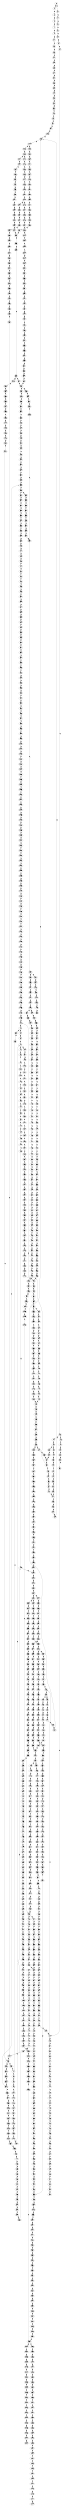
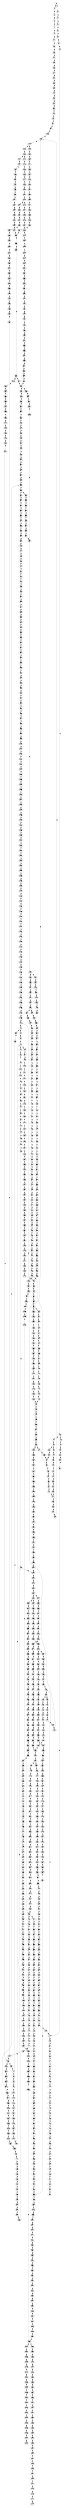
edge "S588" -> "S602": now "S588" -> "S601"
